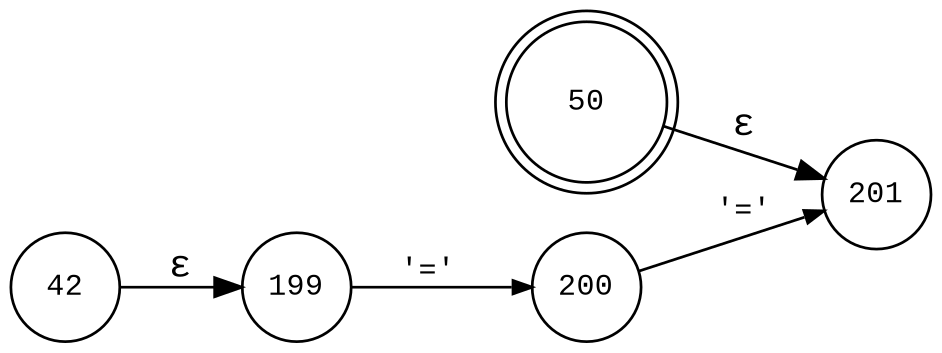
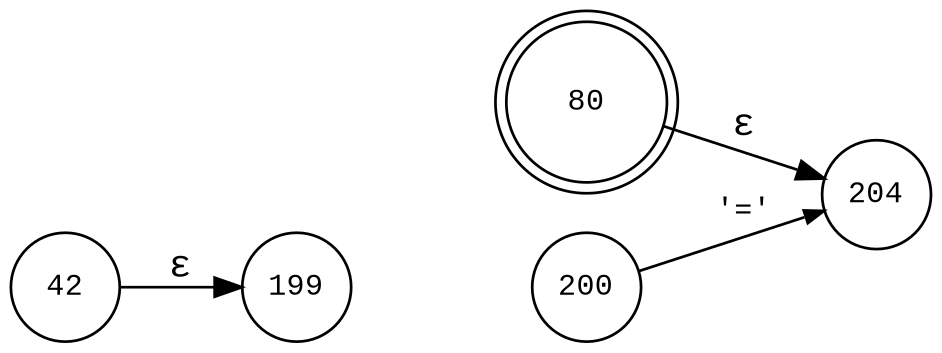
node "50": label "50" -> "80"
node "201": label "201" -> "204"
edge "199" -> "200": removed, label "'='"
